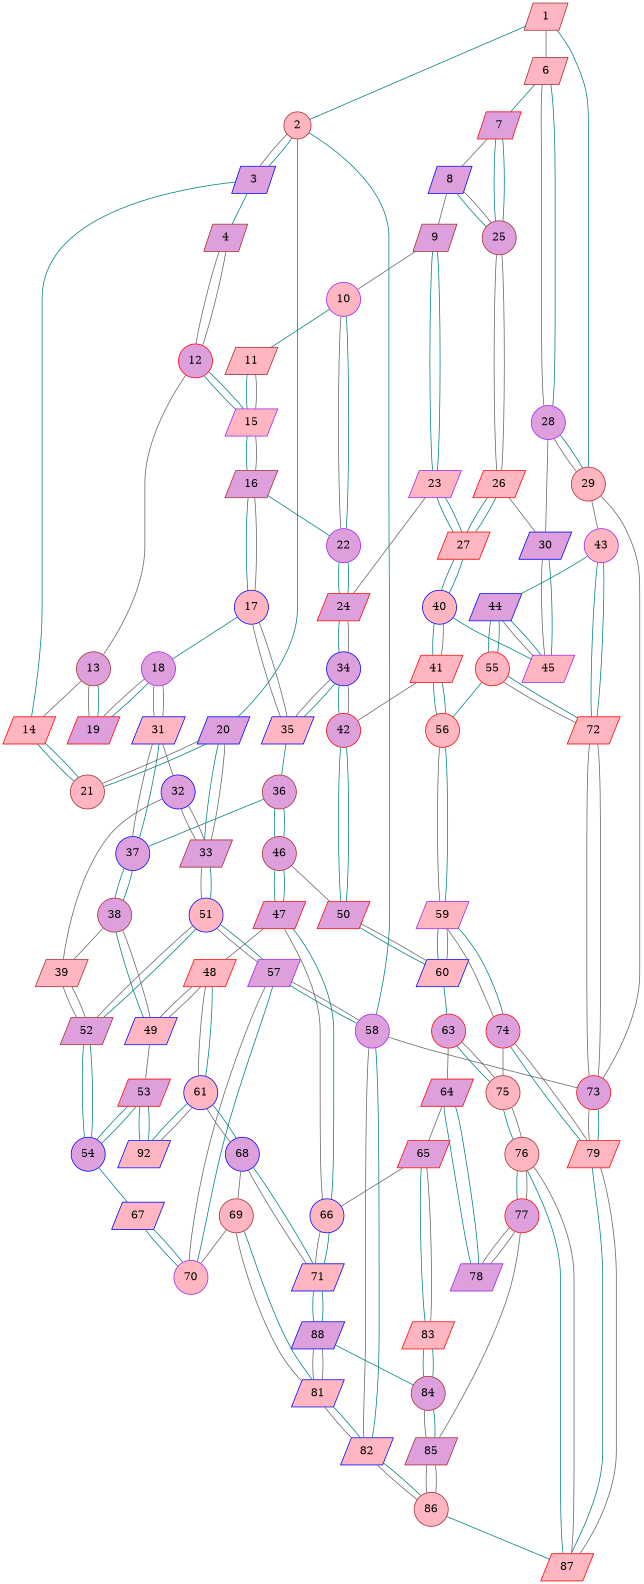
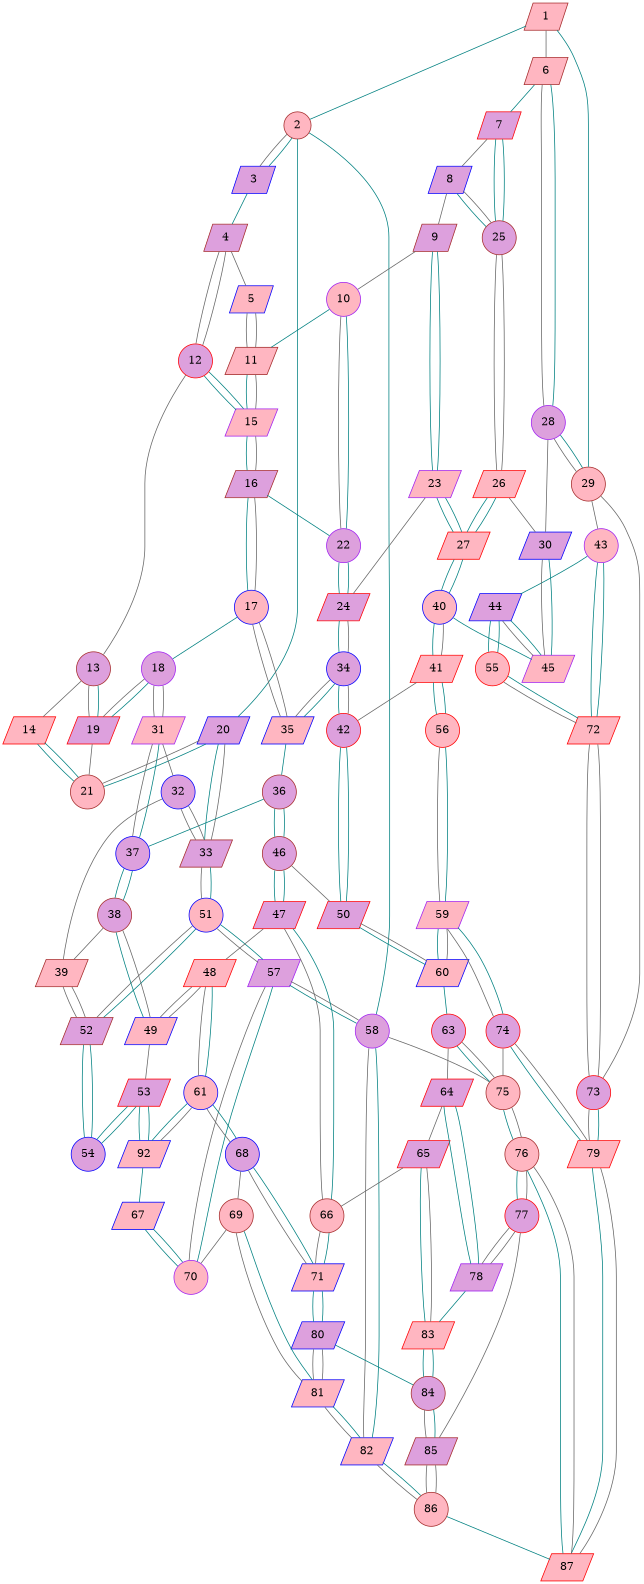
node "5": added
edge "3" -- "14": removed
edge "55" -- "56": removed
node "31": color blue -> purple
edge "19" -- "21": added
edge "58" -- "73": now "58" -- "75"
edge "54" -- "67": now "92" -- "67"
node "66": color blue -> brown
edge "78" -- "83": added
node "88": label "88" -> "80"
